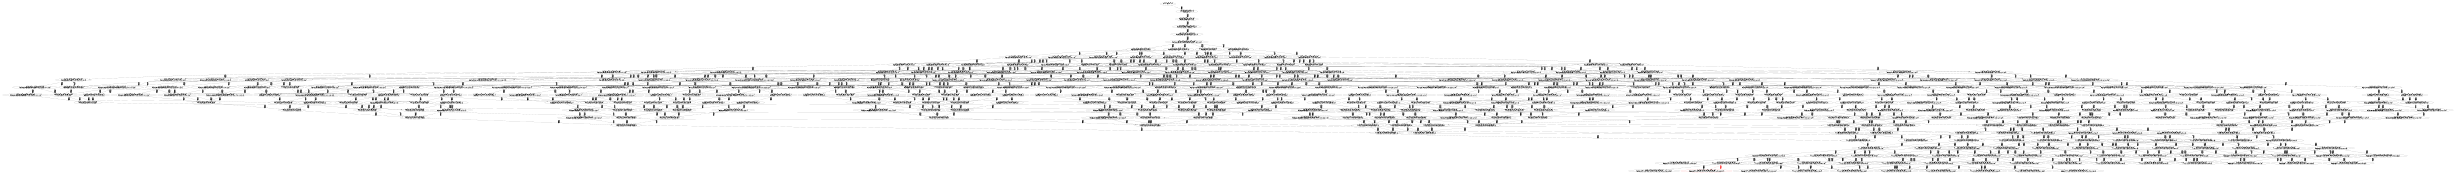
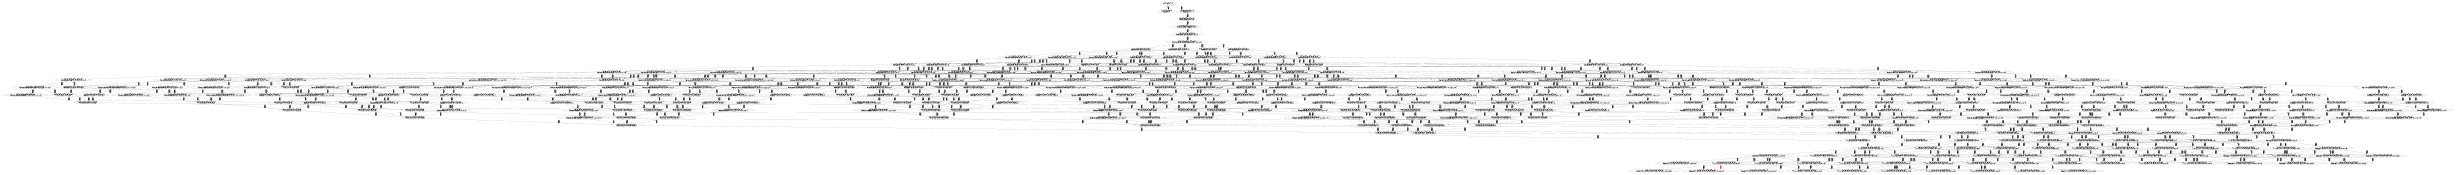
node "S1: [0, 0] [0, 0] [0, 0] [39, 49] {T0J0:39-49}{1}": added
